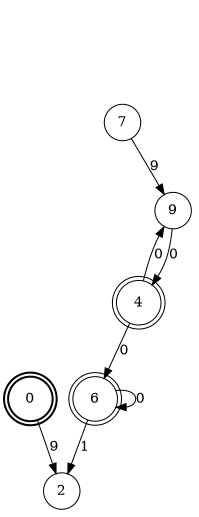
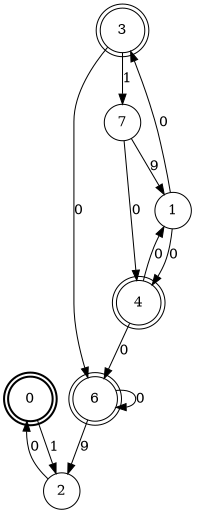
node "3": added
edge "7" -> "4": added, label "0"
node "9": label "9" -> "1"
edge "0" -> "2": label "9" -> "1"
edge "6" -> "2": label "1" -> "9"
edge "2" -> "0": added, label "0"
